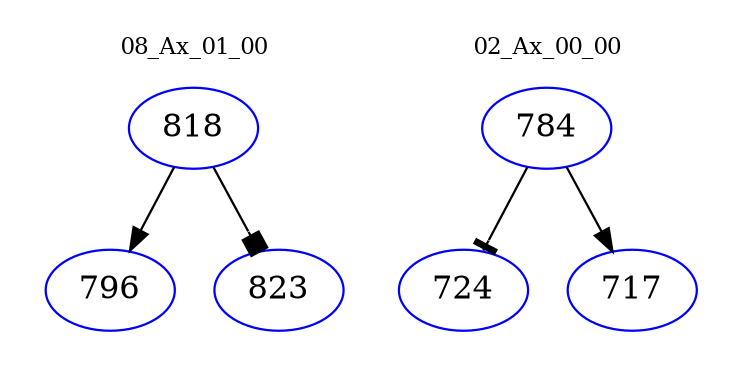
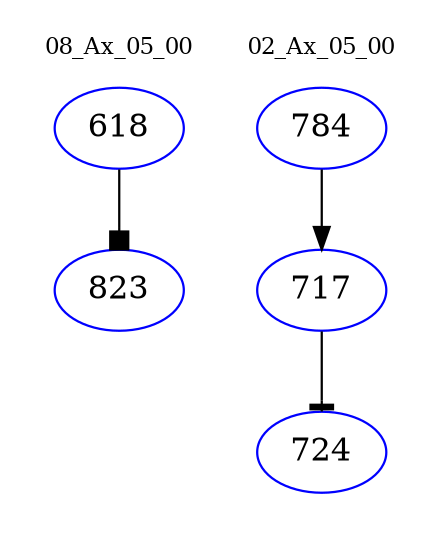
cluster "08_Ax_01_00": label "08_Ax_01_00" -> "08_Ax_05_00"
cluster "02_Ax_00_00": label "02_Ax_00_00" -> "02_Ax_05_00"
node "818": label "818" -> "618"
edge "784" -> "724": now "717" -> "724"
node "796": removed
